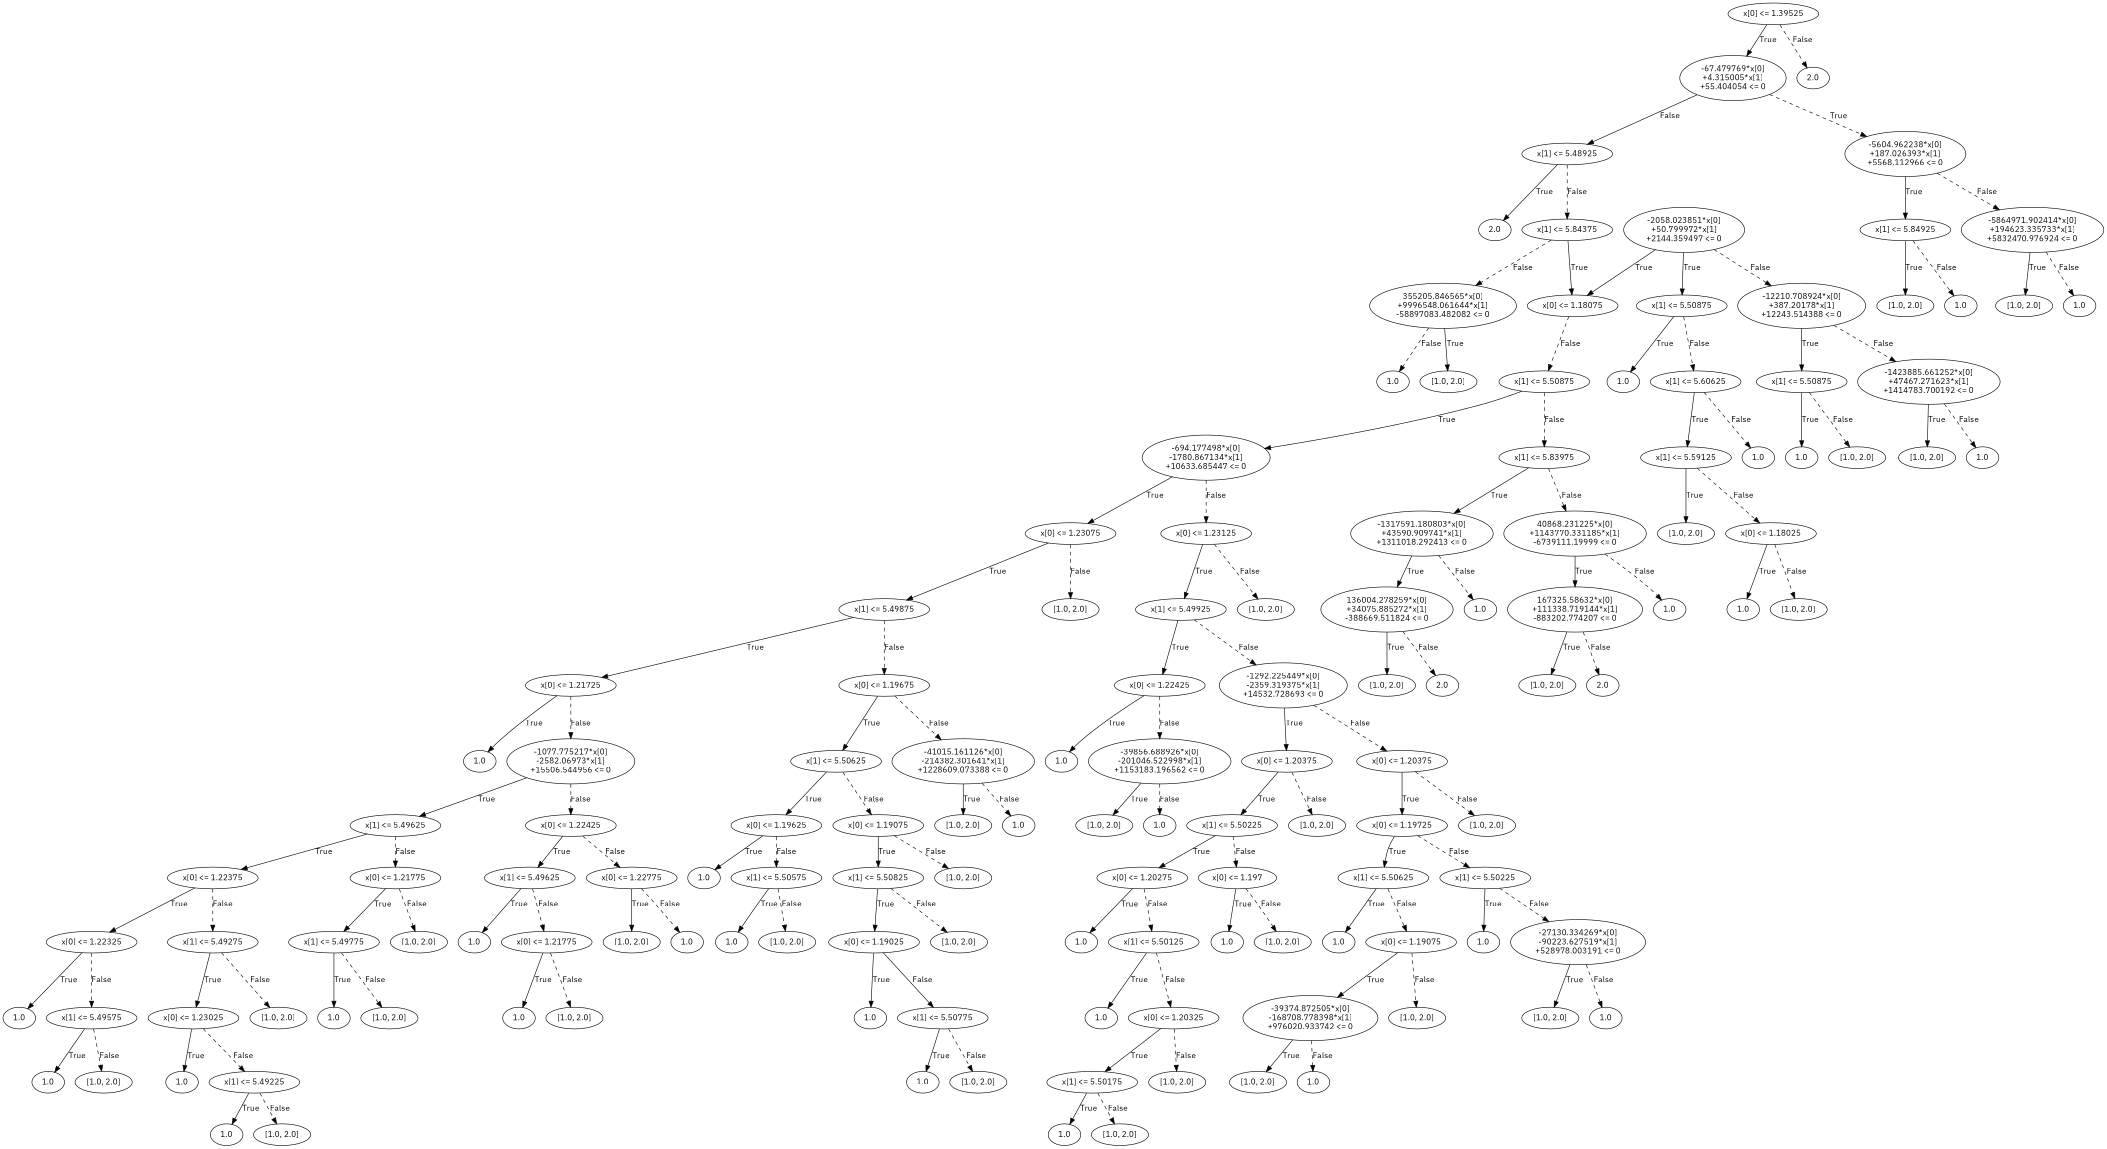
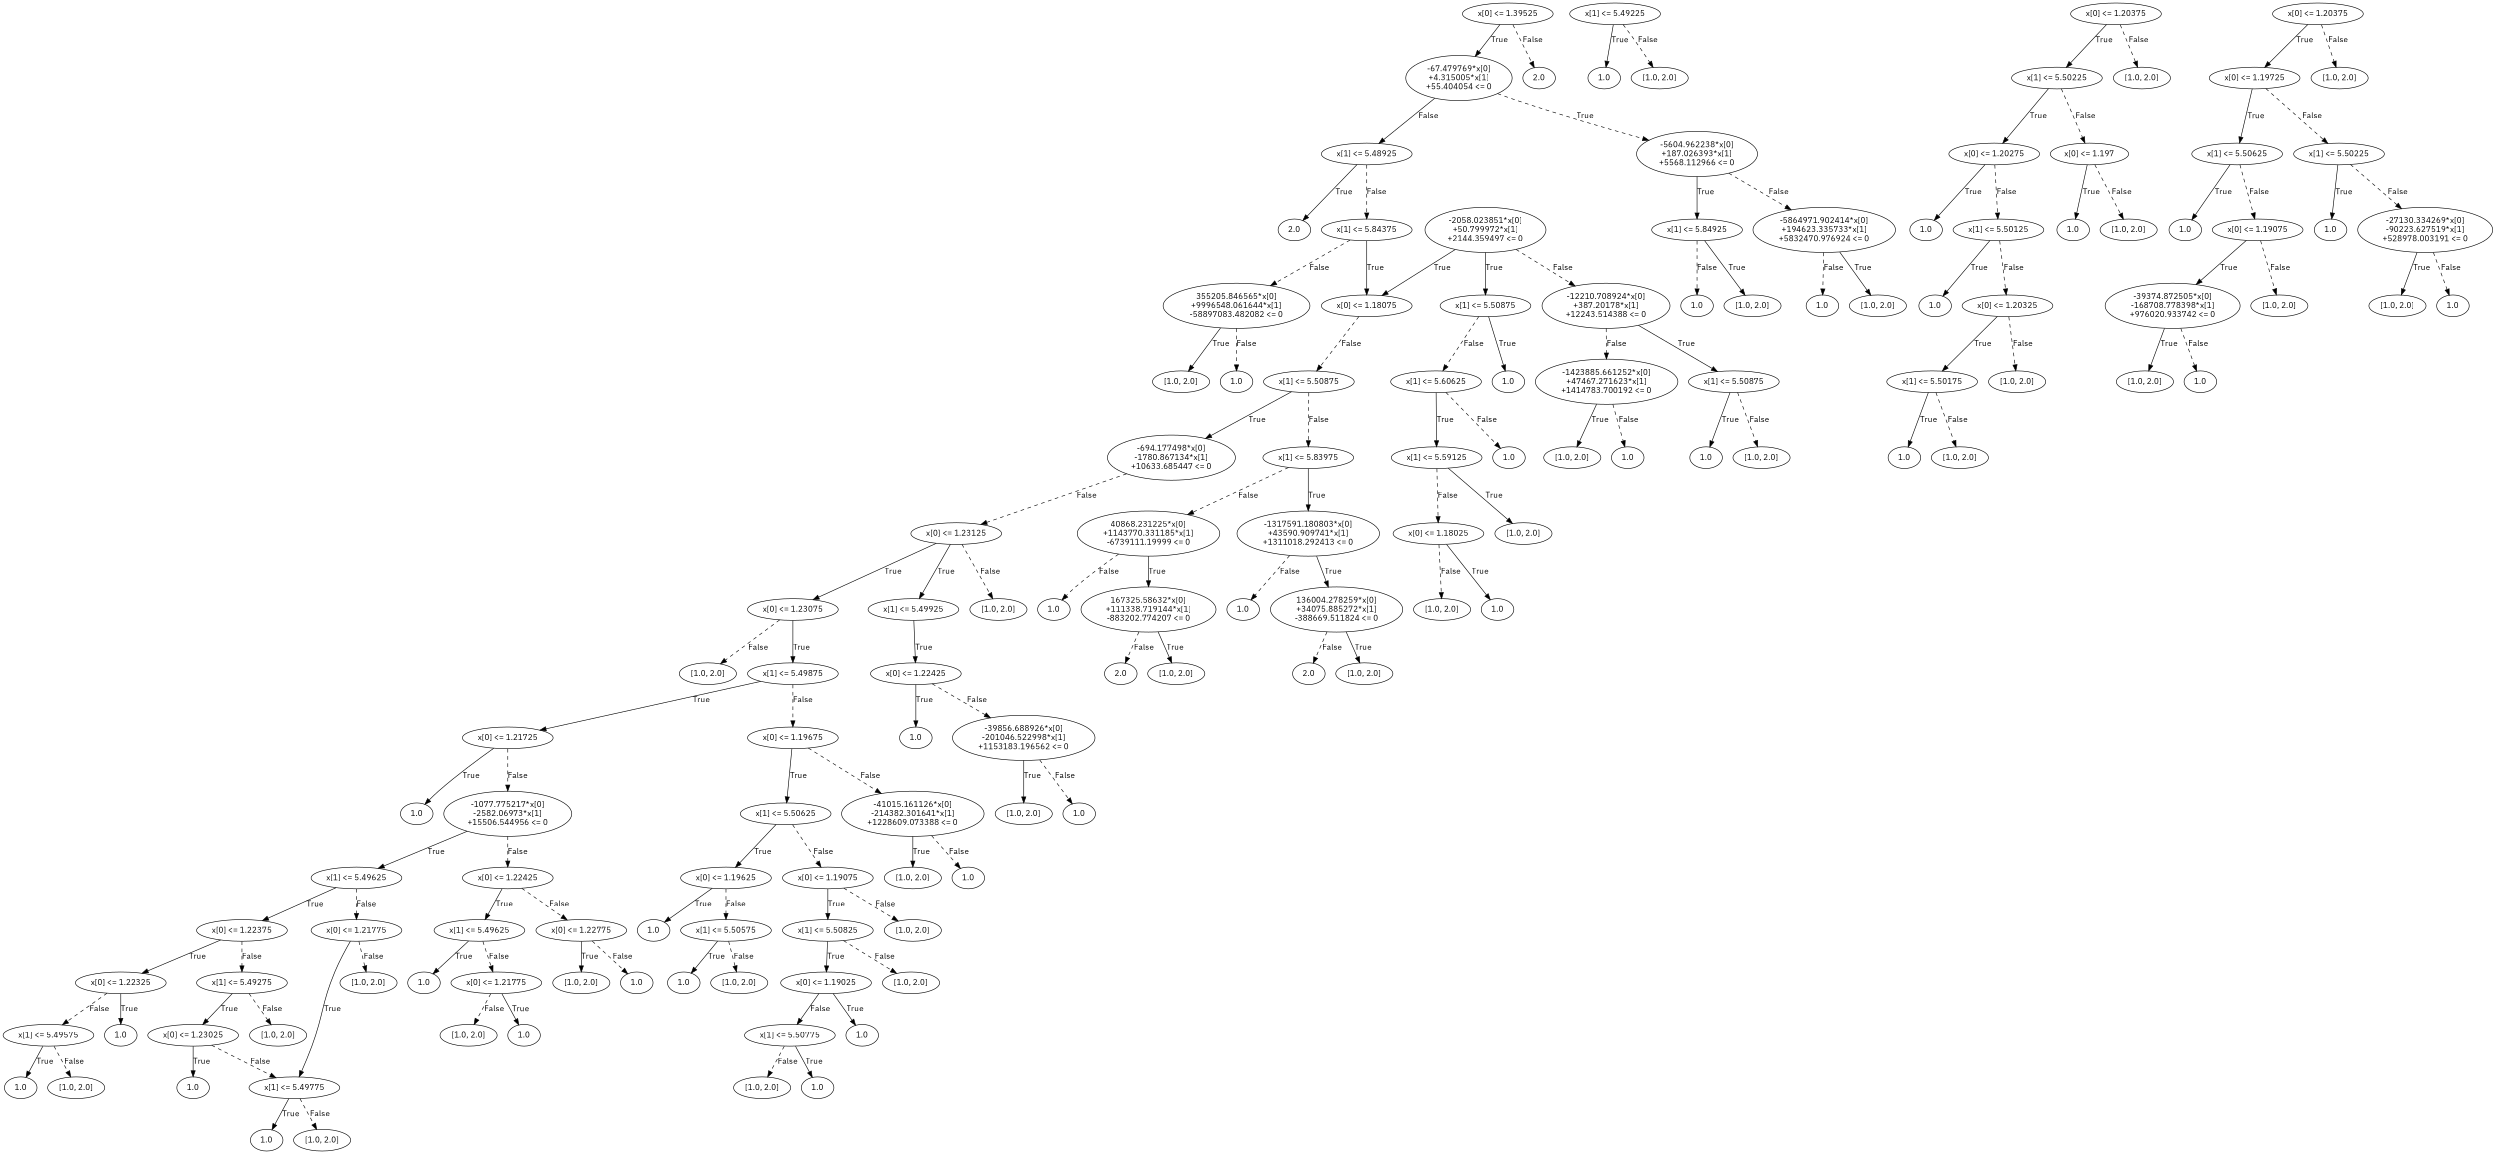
edge "-694.177498*x[0] -1780.867134*x[1] +10633.685447 <= 0" -> "x[0] <= 1.23075": now "x[0] <= 1.23125" -> "x[0] <= 1.23075"
node "-1292.225449*x[0] -2359.319375*x[1] +14532.728693 <= 0": removed
edge "x[0] <= 1.23025" -> "x[1] <= 5.49225": now "x[0] <= 1.23025" -> "x[1] <= 5.49775"
